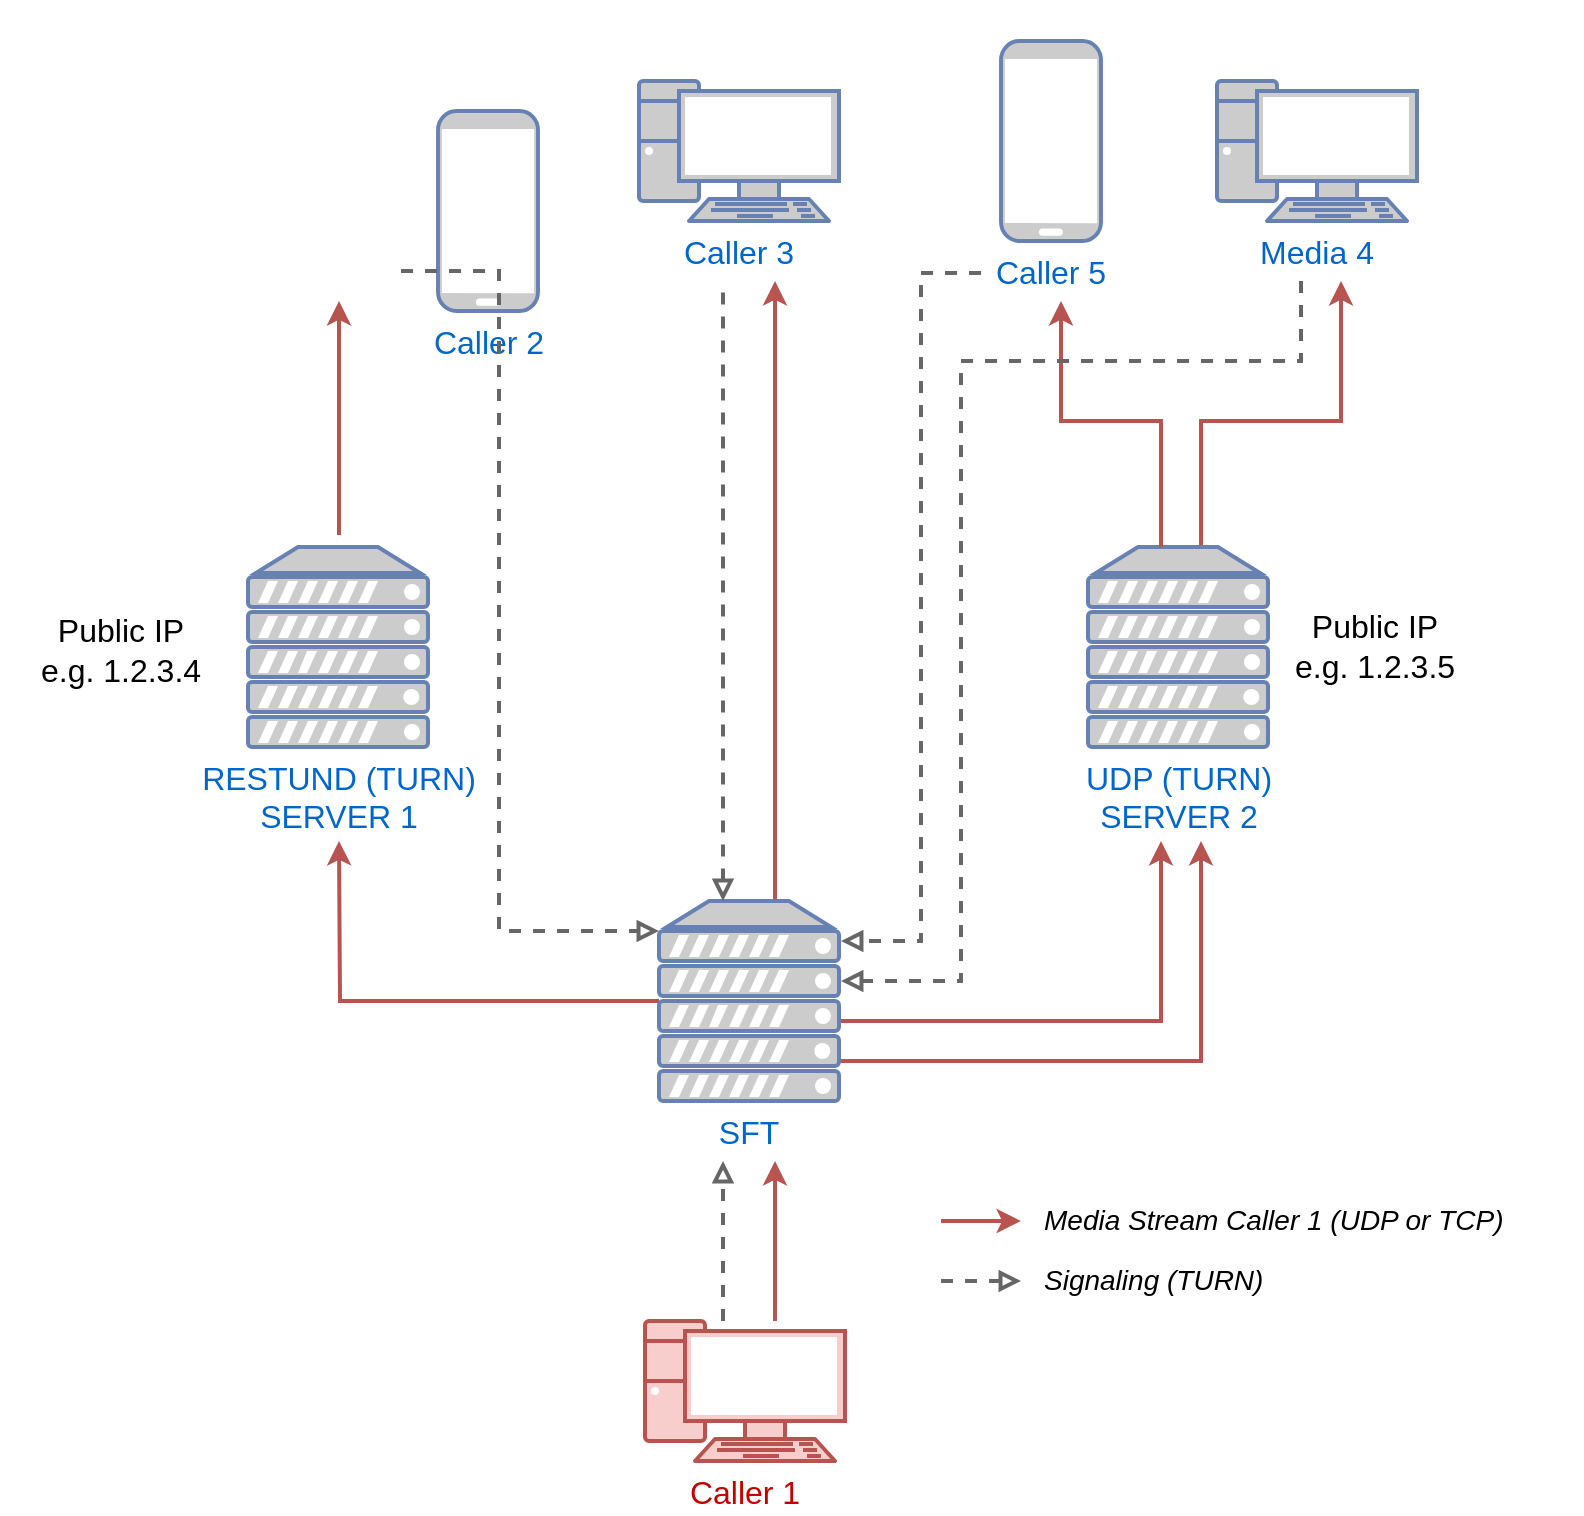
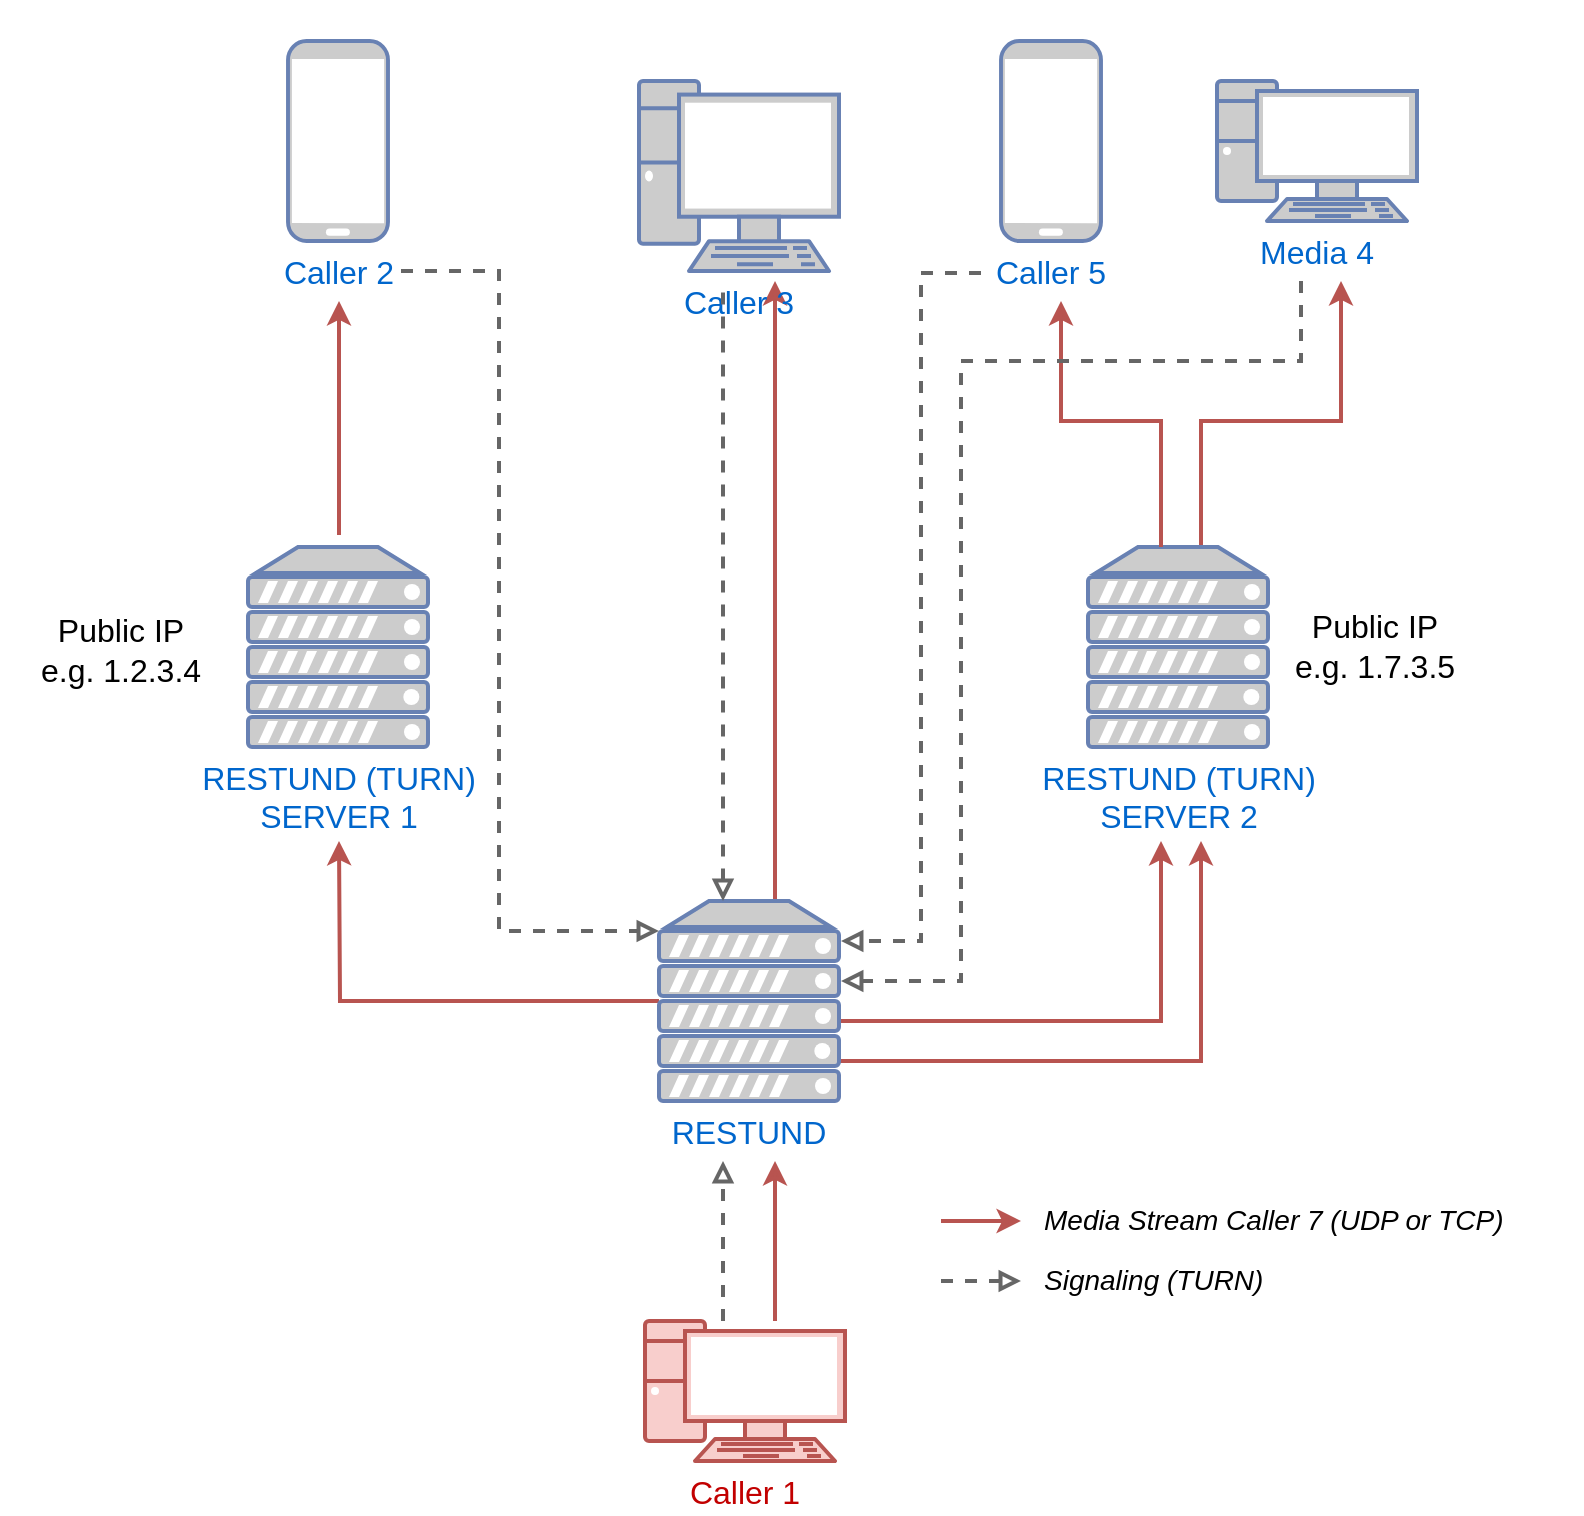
node "Caller 3": size 200x140 -> 200x190
node "Caller 2": moved (488, 211) -> (338, 141)
node "Public IP e.g. 1.2.3.5": label "Public IP e.g. 1.2.3.5" -> "Public IP e.g. 1.7.3.5"
node "UDP (TURN) SERVER 2": label "UDP (TURN) SERVER 2" -> "RESTUND (TURN) SERVER 2"
node "SFT": label "SFT" -> "RESTUND"
node "Media Stream Caller 1 (UDP or TCP)": label "Media Stream Caller 1 (UDP or TCP)" -> "Media Stream Caller 7 (UDP or TCP)"
